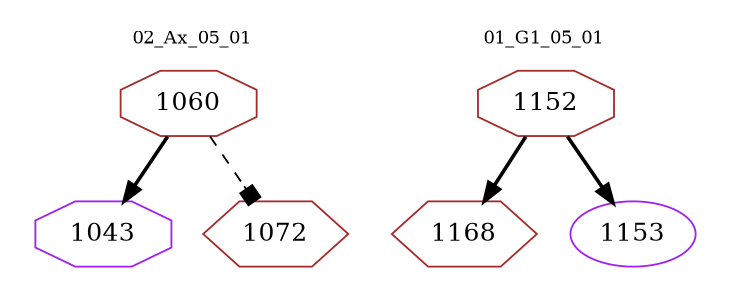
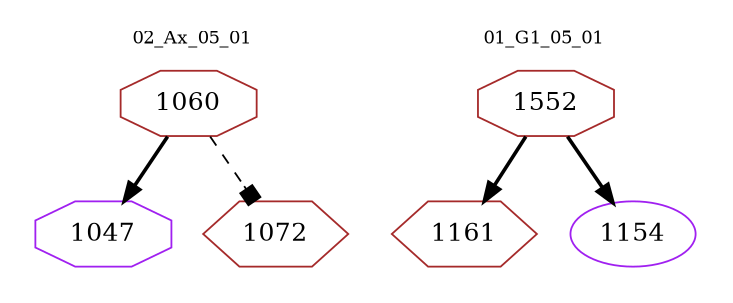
node "1152": label "1152" -> "1552"
node "1043": label "1043" -> "1047"
node "1168": label "1168" -> "1161"
node "1153": label "1153" -> "1154"
